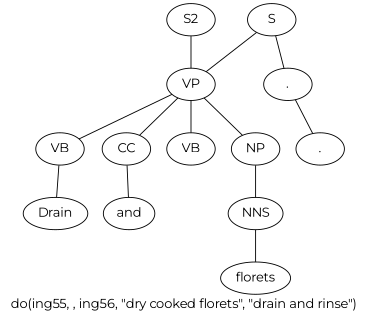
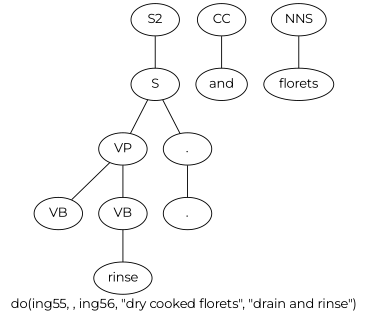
edge "S2" -- "VP": now "S2" -- "S"
edge "VP" -- "CC": removed
node "NP": removed
node "Drain": removed
node "rinse": added
